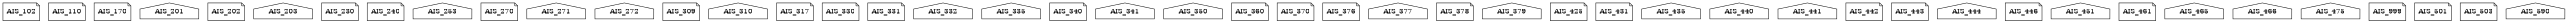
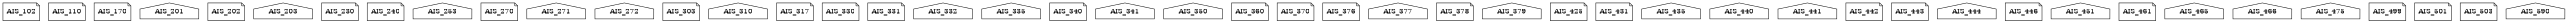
node "AIS_309": label "AIS_309" -> "AIS_303"
node "AIS_999": label "AIS_999" -> "AIS_499"
